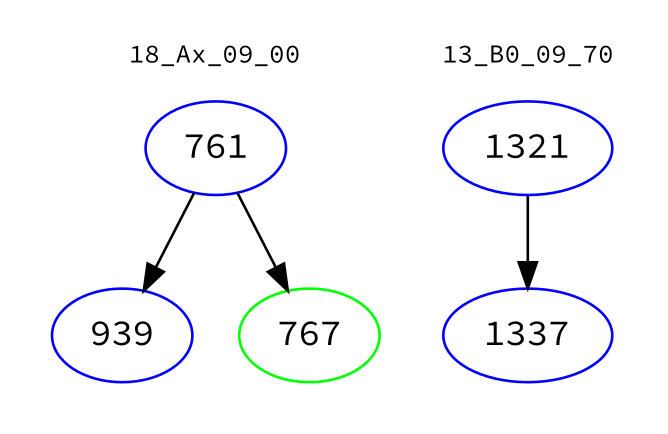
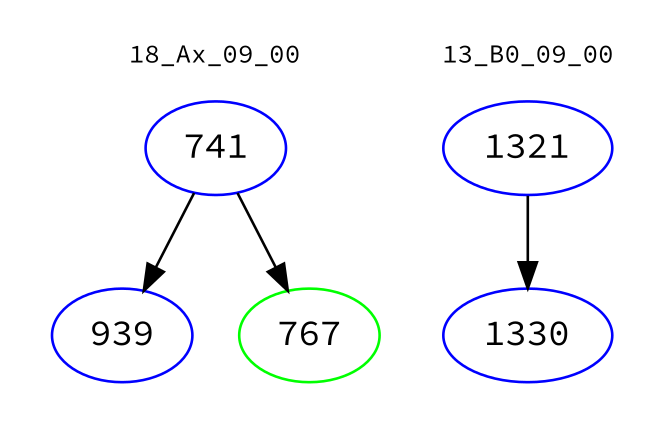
cluster "13_B0_09_70": label "13_B0_09_70" -> "13_B0_09_00"
node "761": label "761" -> "741"
node "1337": label "1337" -> "1330"
